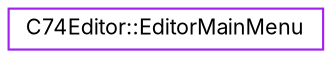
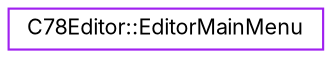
node "C74Editor::EditorMainMenu": label "C74Editor::EditorMainMenu" -> "C78Editor::EditorMainMenu"
